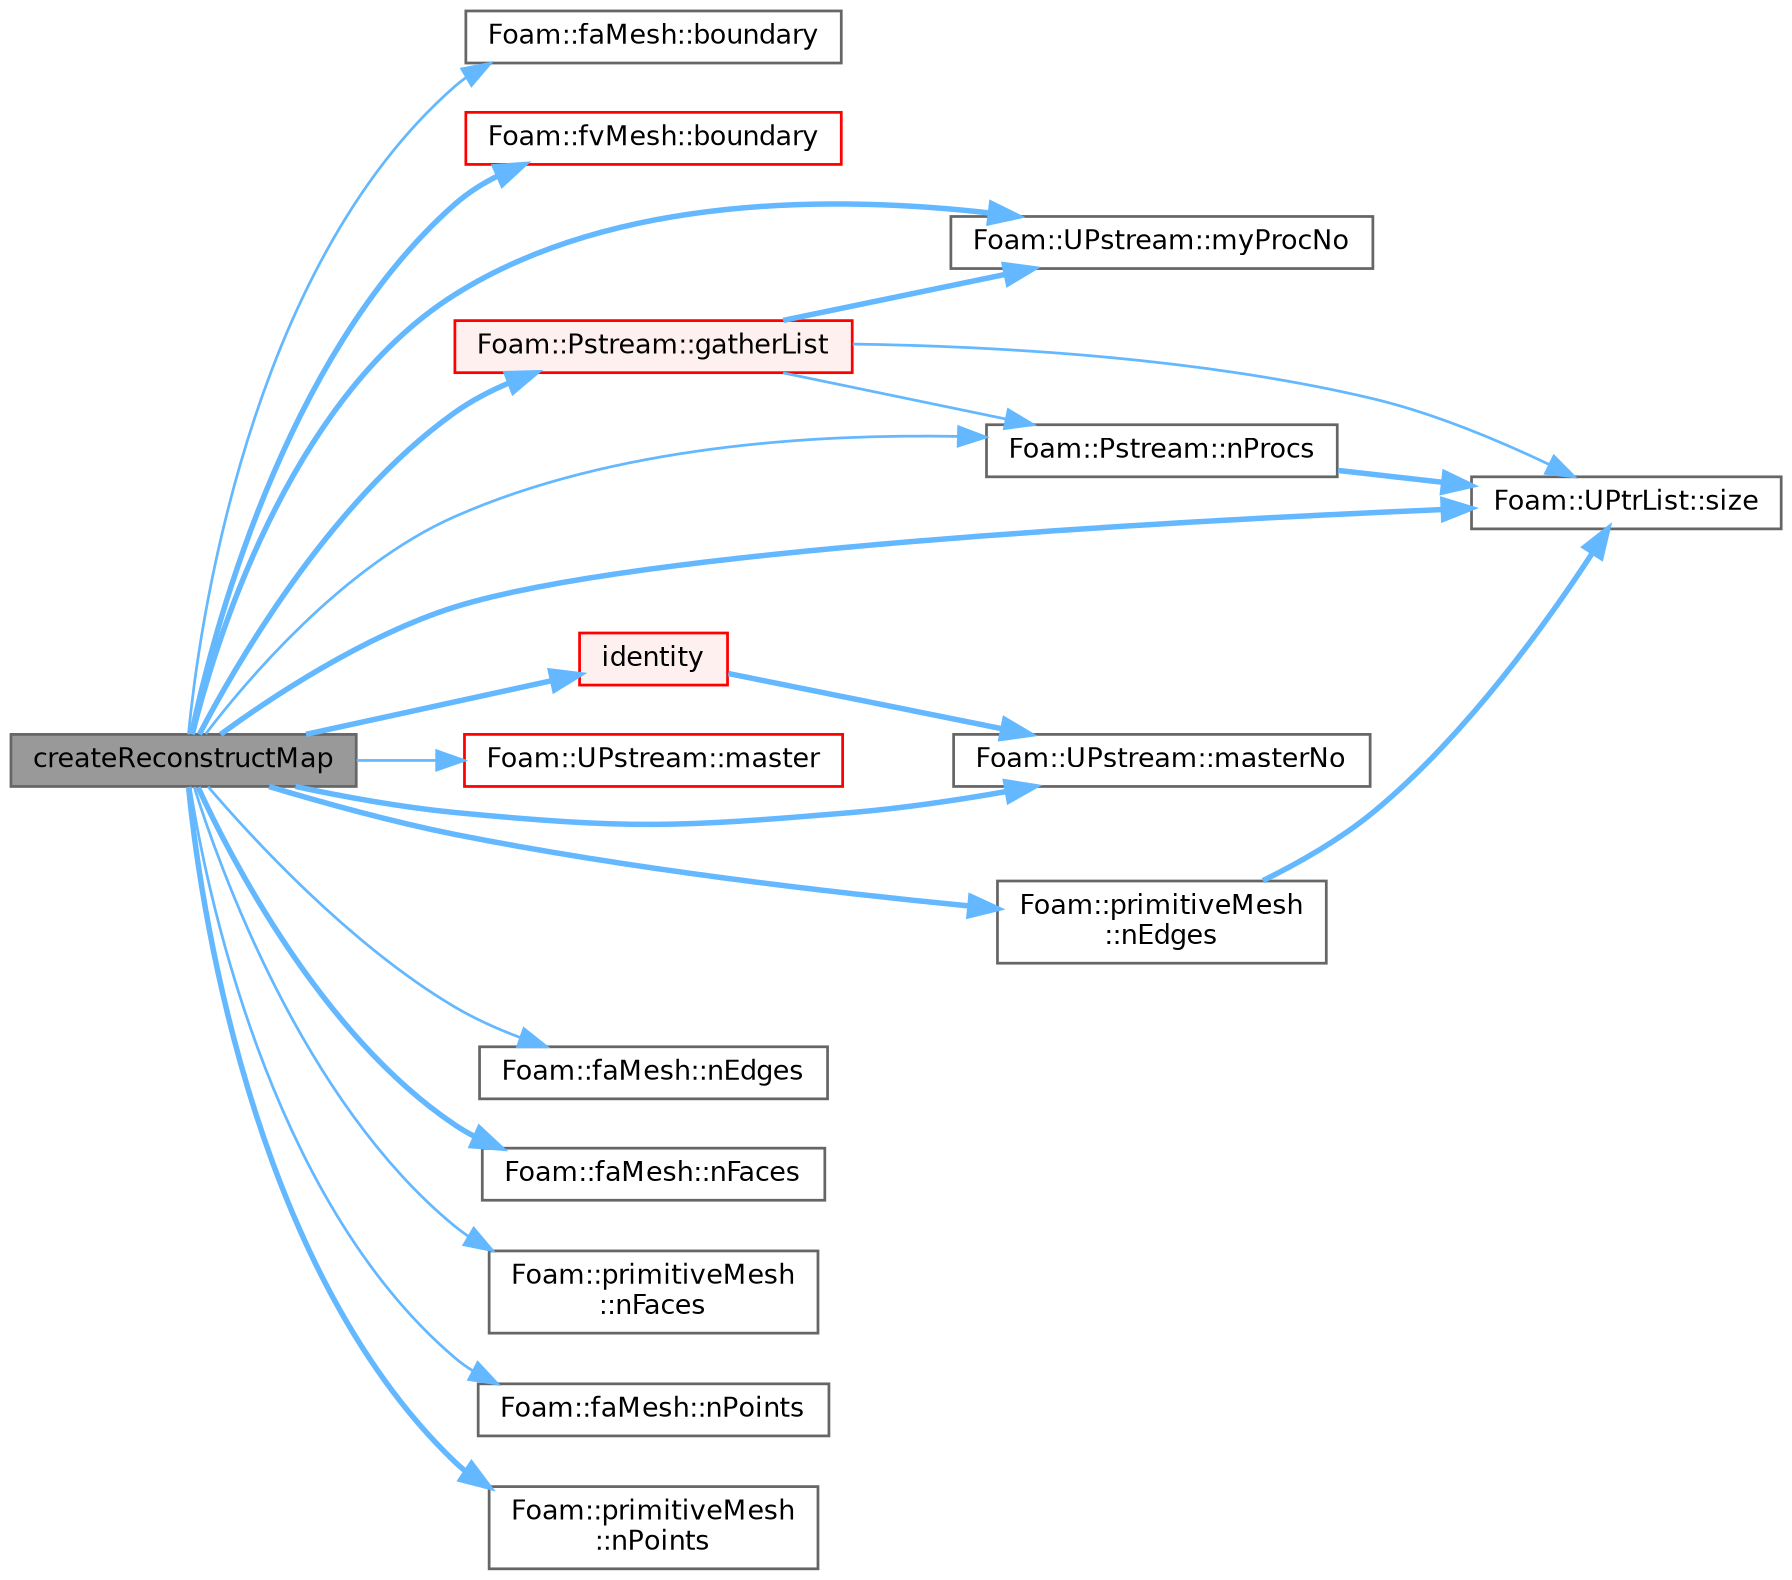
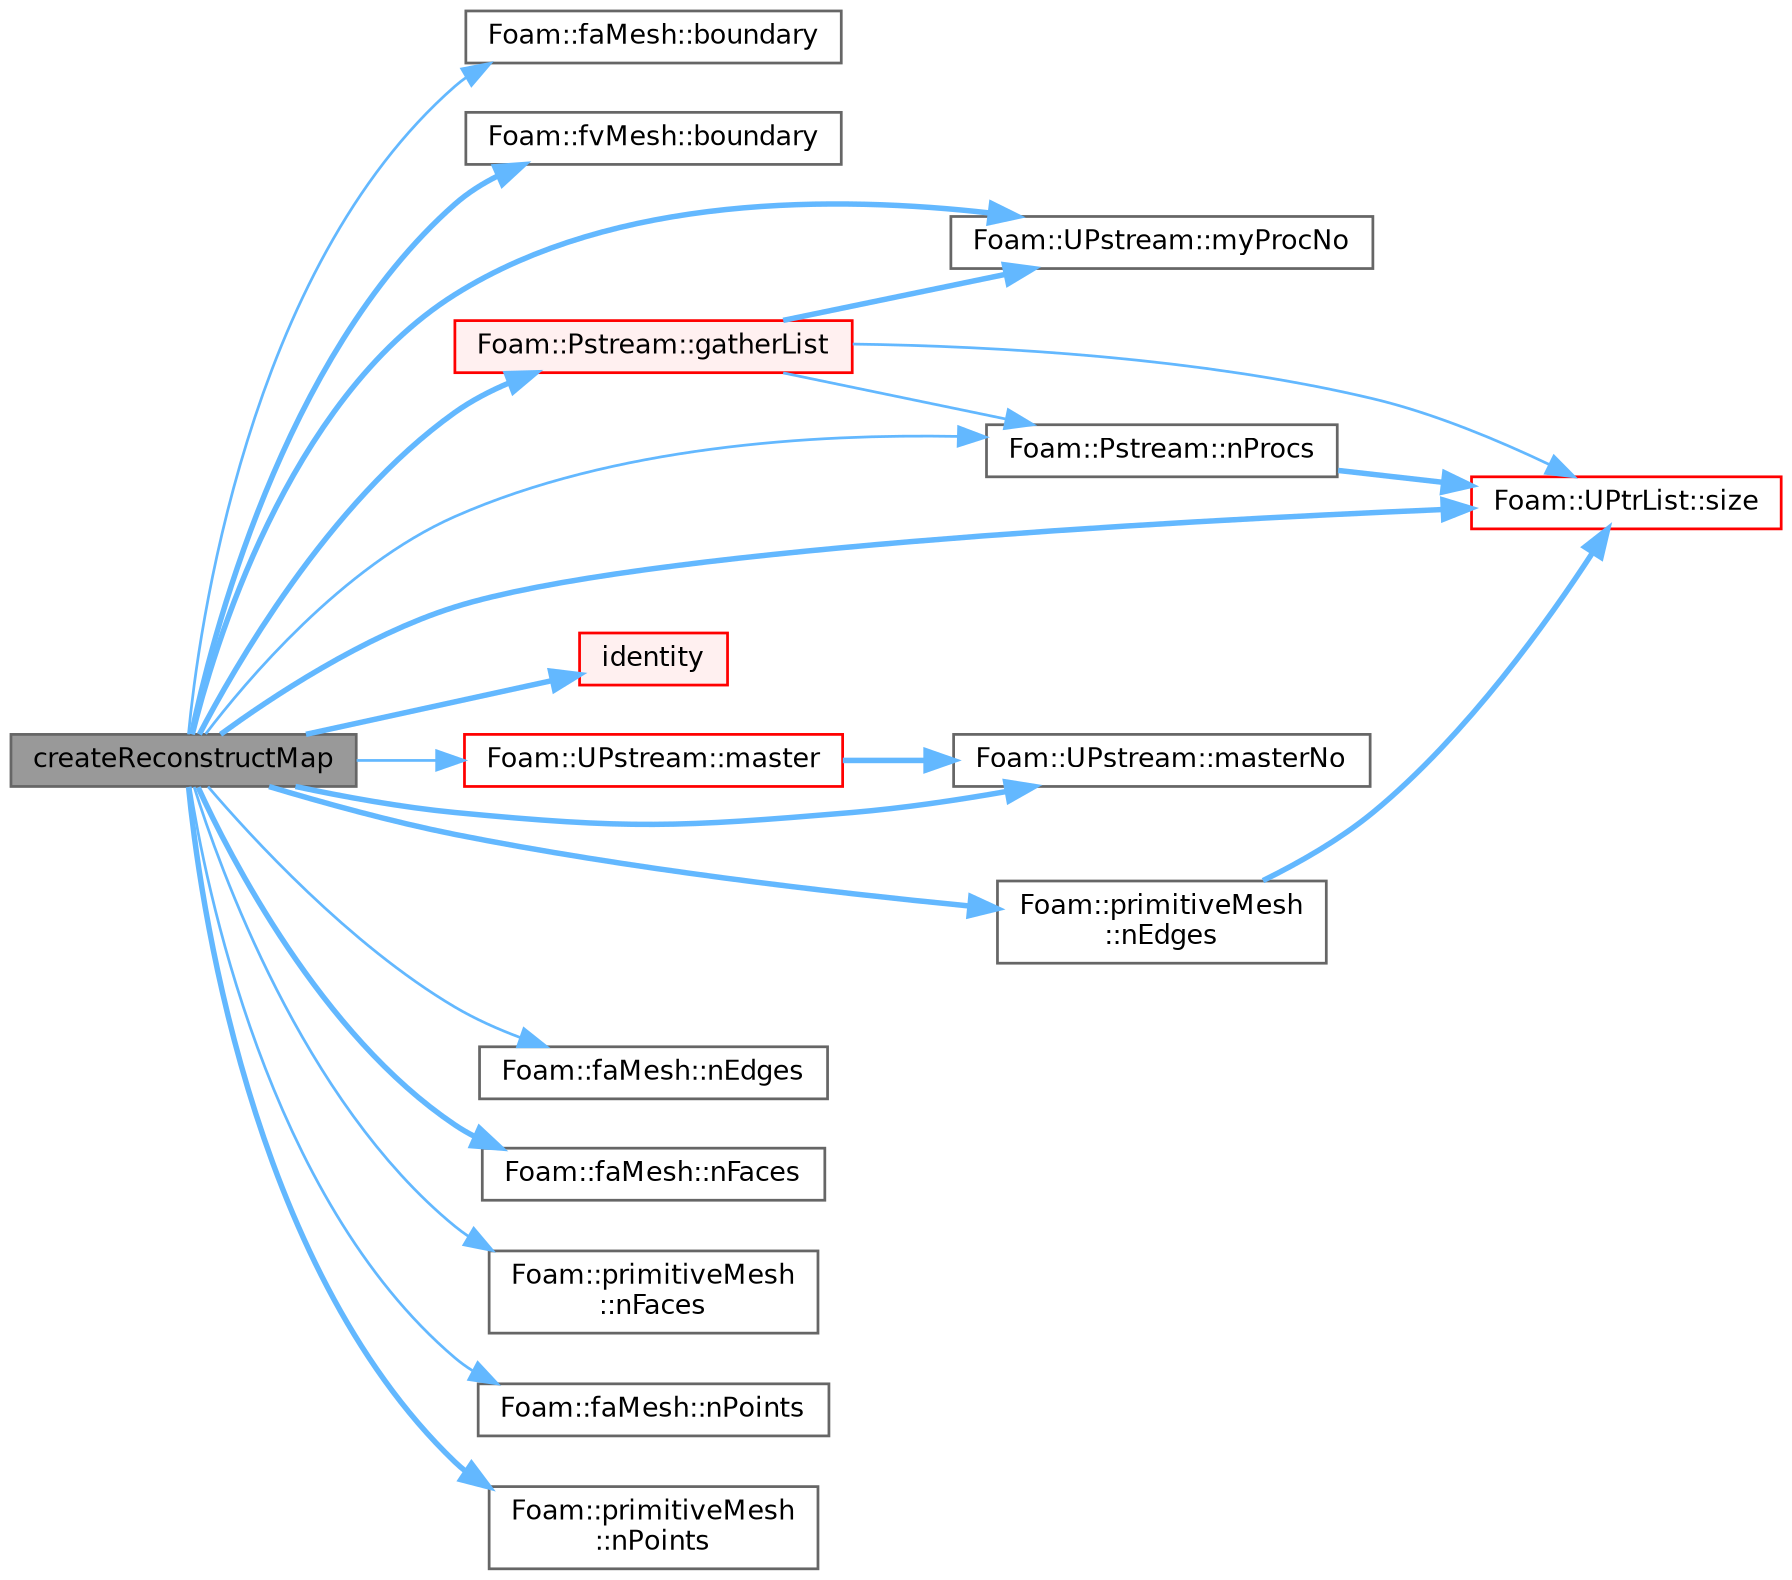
node "Foam::fvMesh::boundary": color red -> grey40
node "Foam::UPtrList::size": color grey40 -> red
edge "identity" -> "Foam::UPstream::masterNo": now "Foam::UPstream::master" -> "Foam::UPstream::masterNo"
